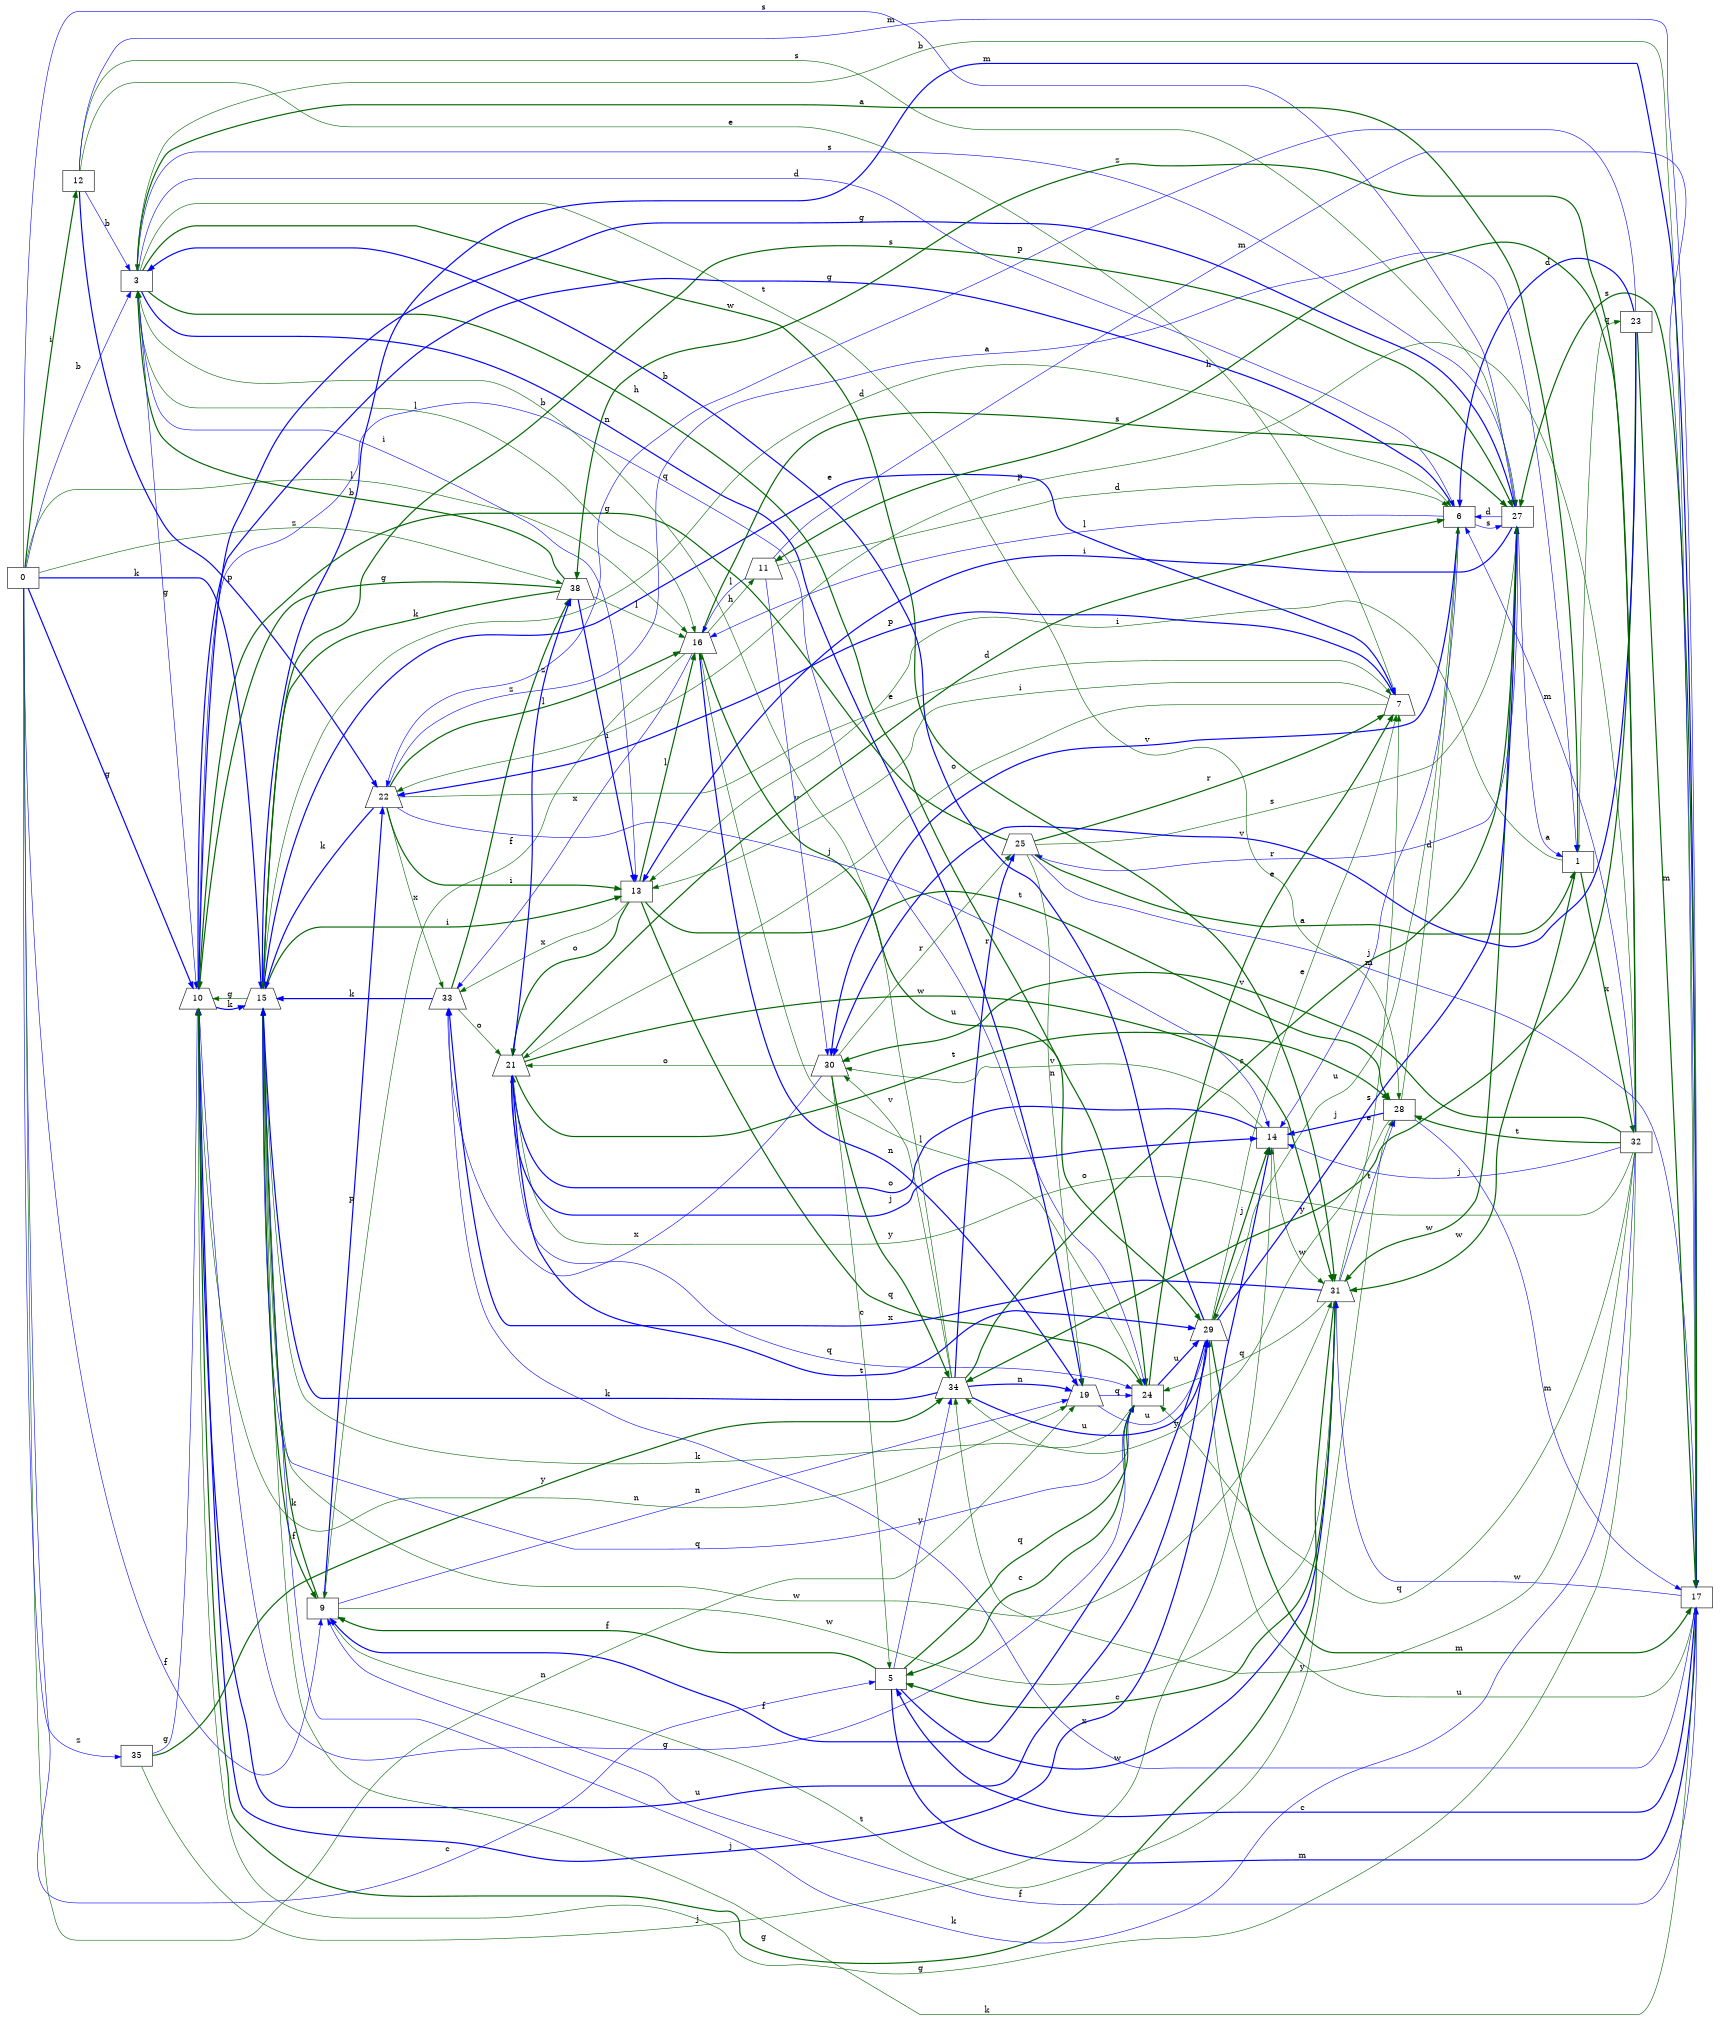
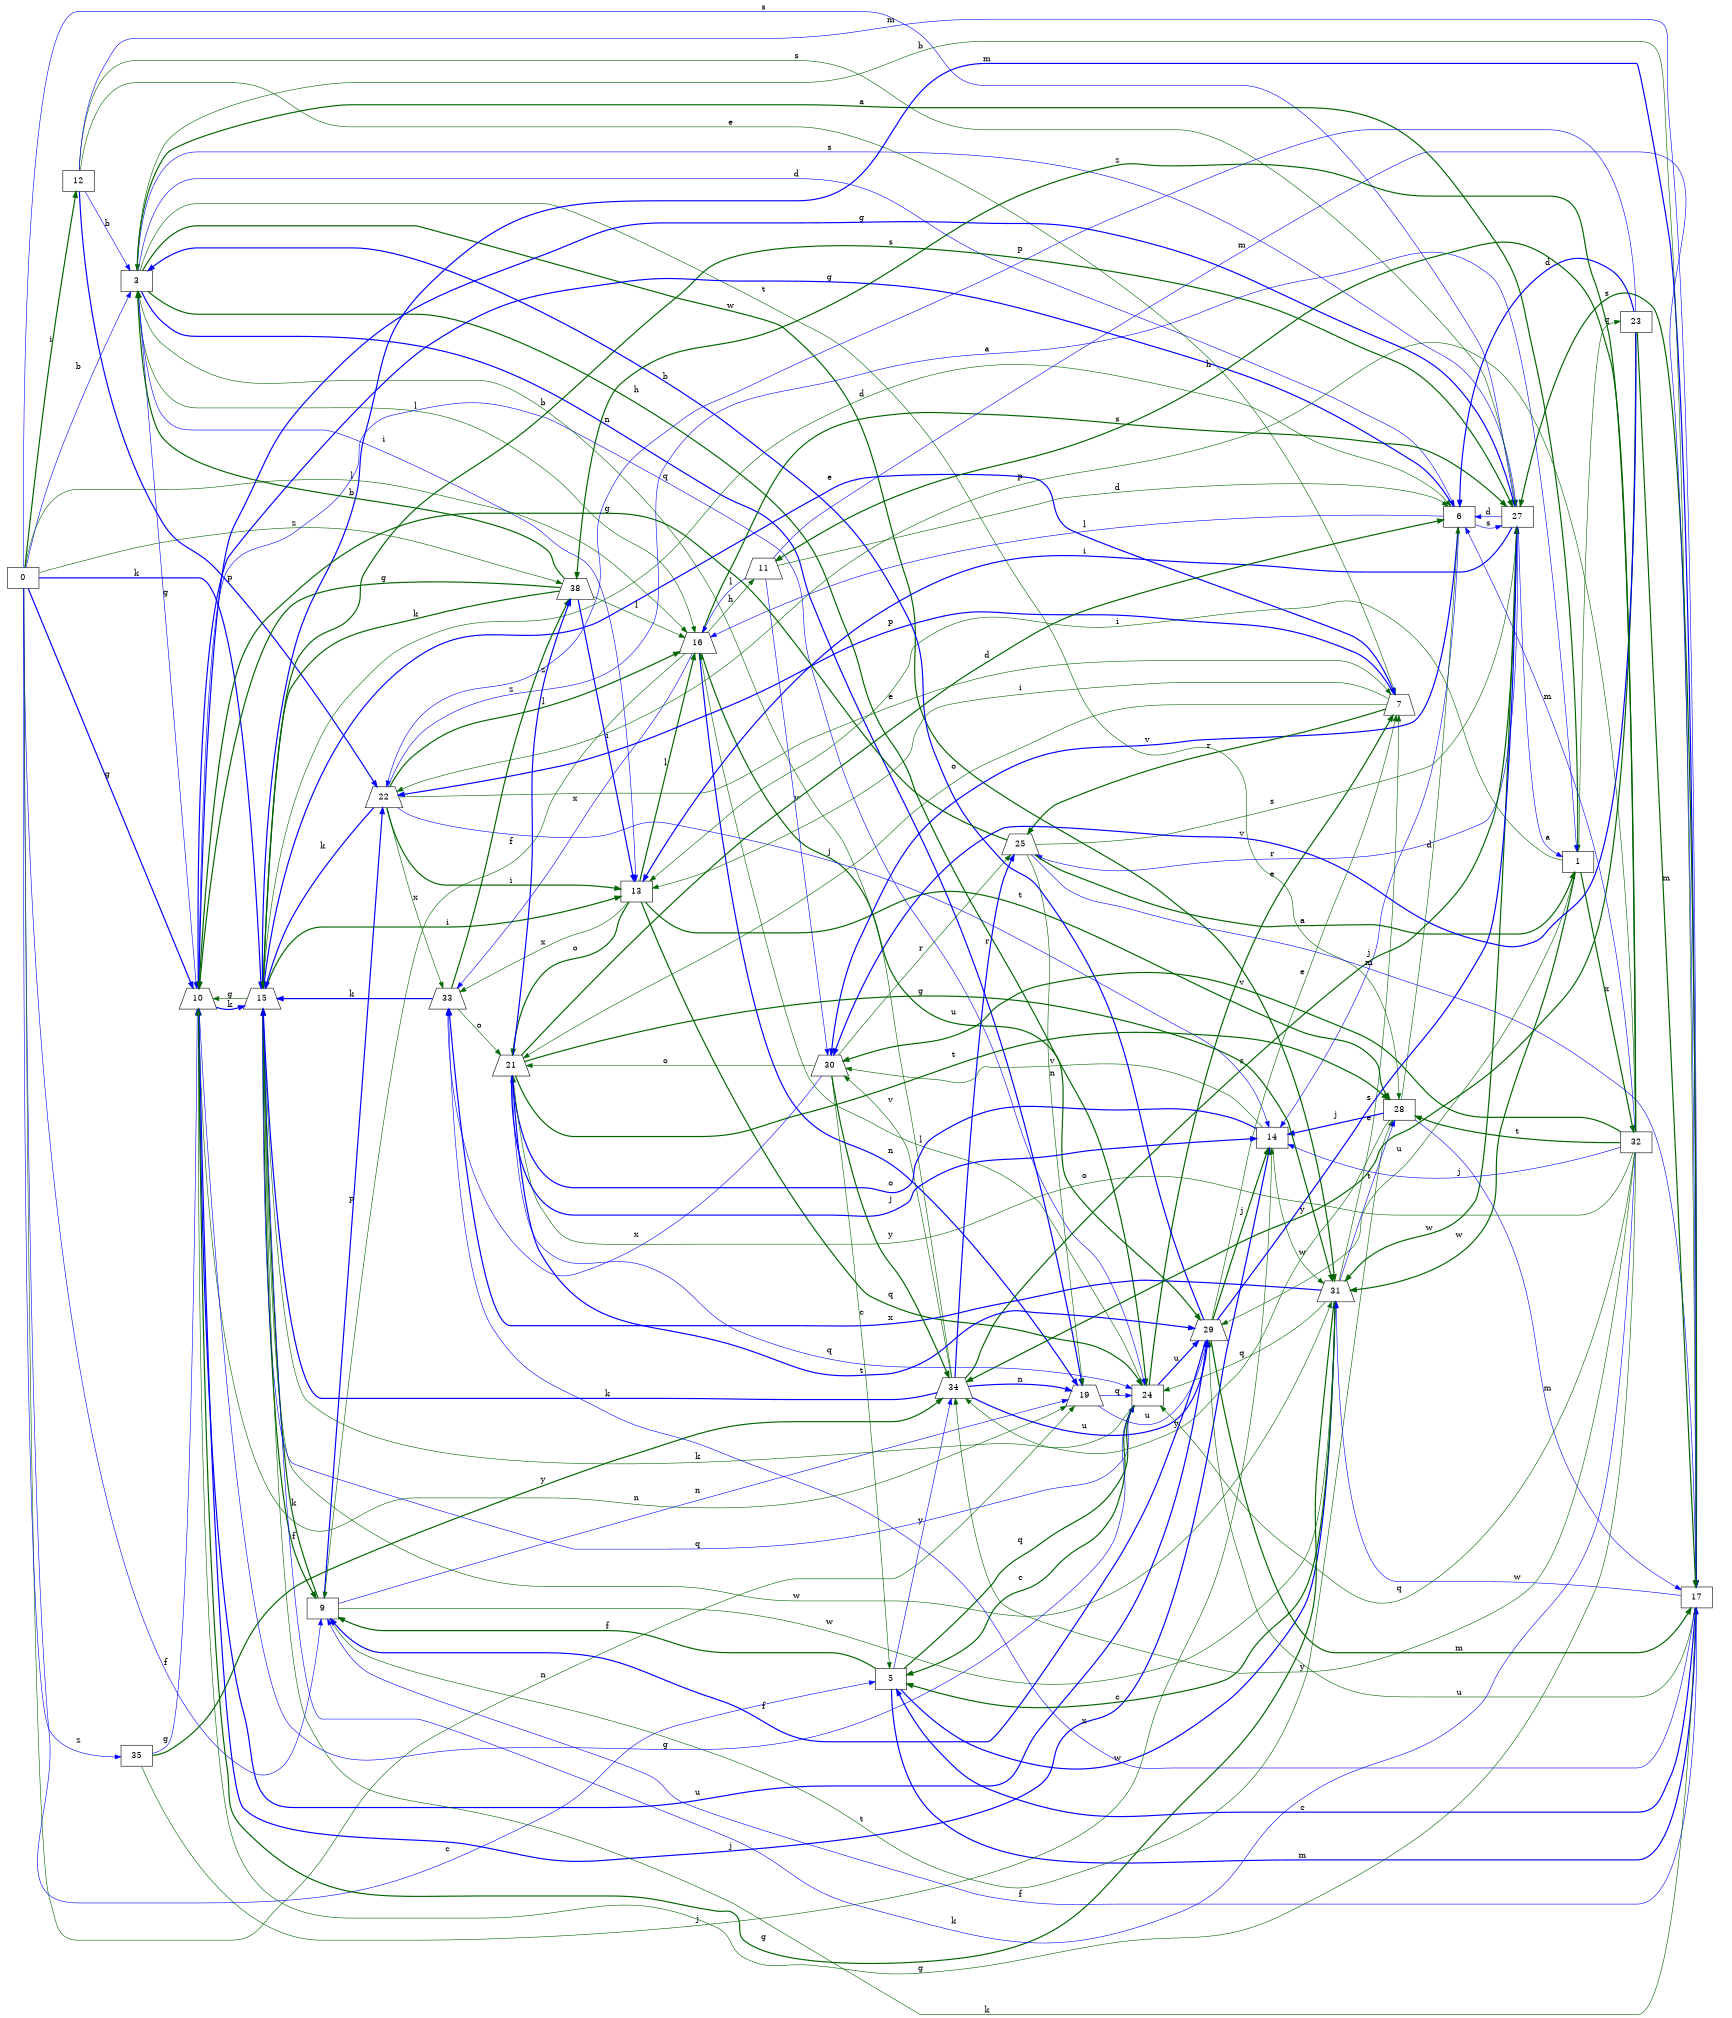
edge "25" -> "7": reversed
edge "6" -> "29": now "1" -> "29"
edge "21" -> "31": label "w" -> "g"
